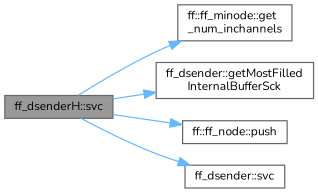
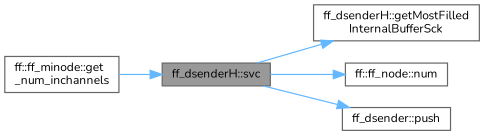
edge "ff_dsenderH::svc" -> "ff::ff_minode::get _num_inchannels": reversed
node "ff_dsender::getMostFilled InternalBufferSck": label "ff_dsender::getMostFilled InternalBufferSck" -> "ff_dsenderH::getMostFilled InternalBufferSck"
node "ff::ff_node::push": label "ff::ff_node::push" -> "ff::ff_node::num"
node "ff_dsender::svc": label "ff_dsender::svc" -> "ff_dsender::push"
